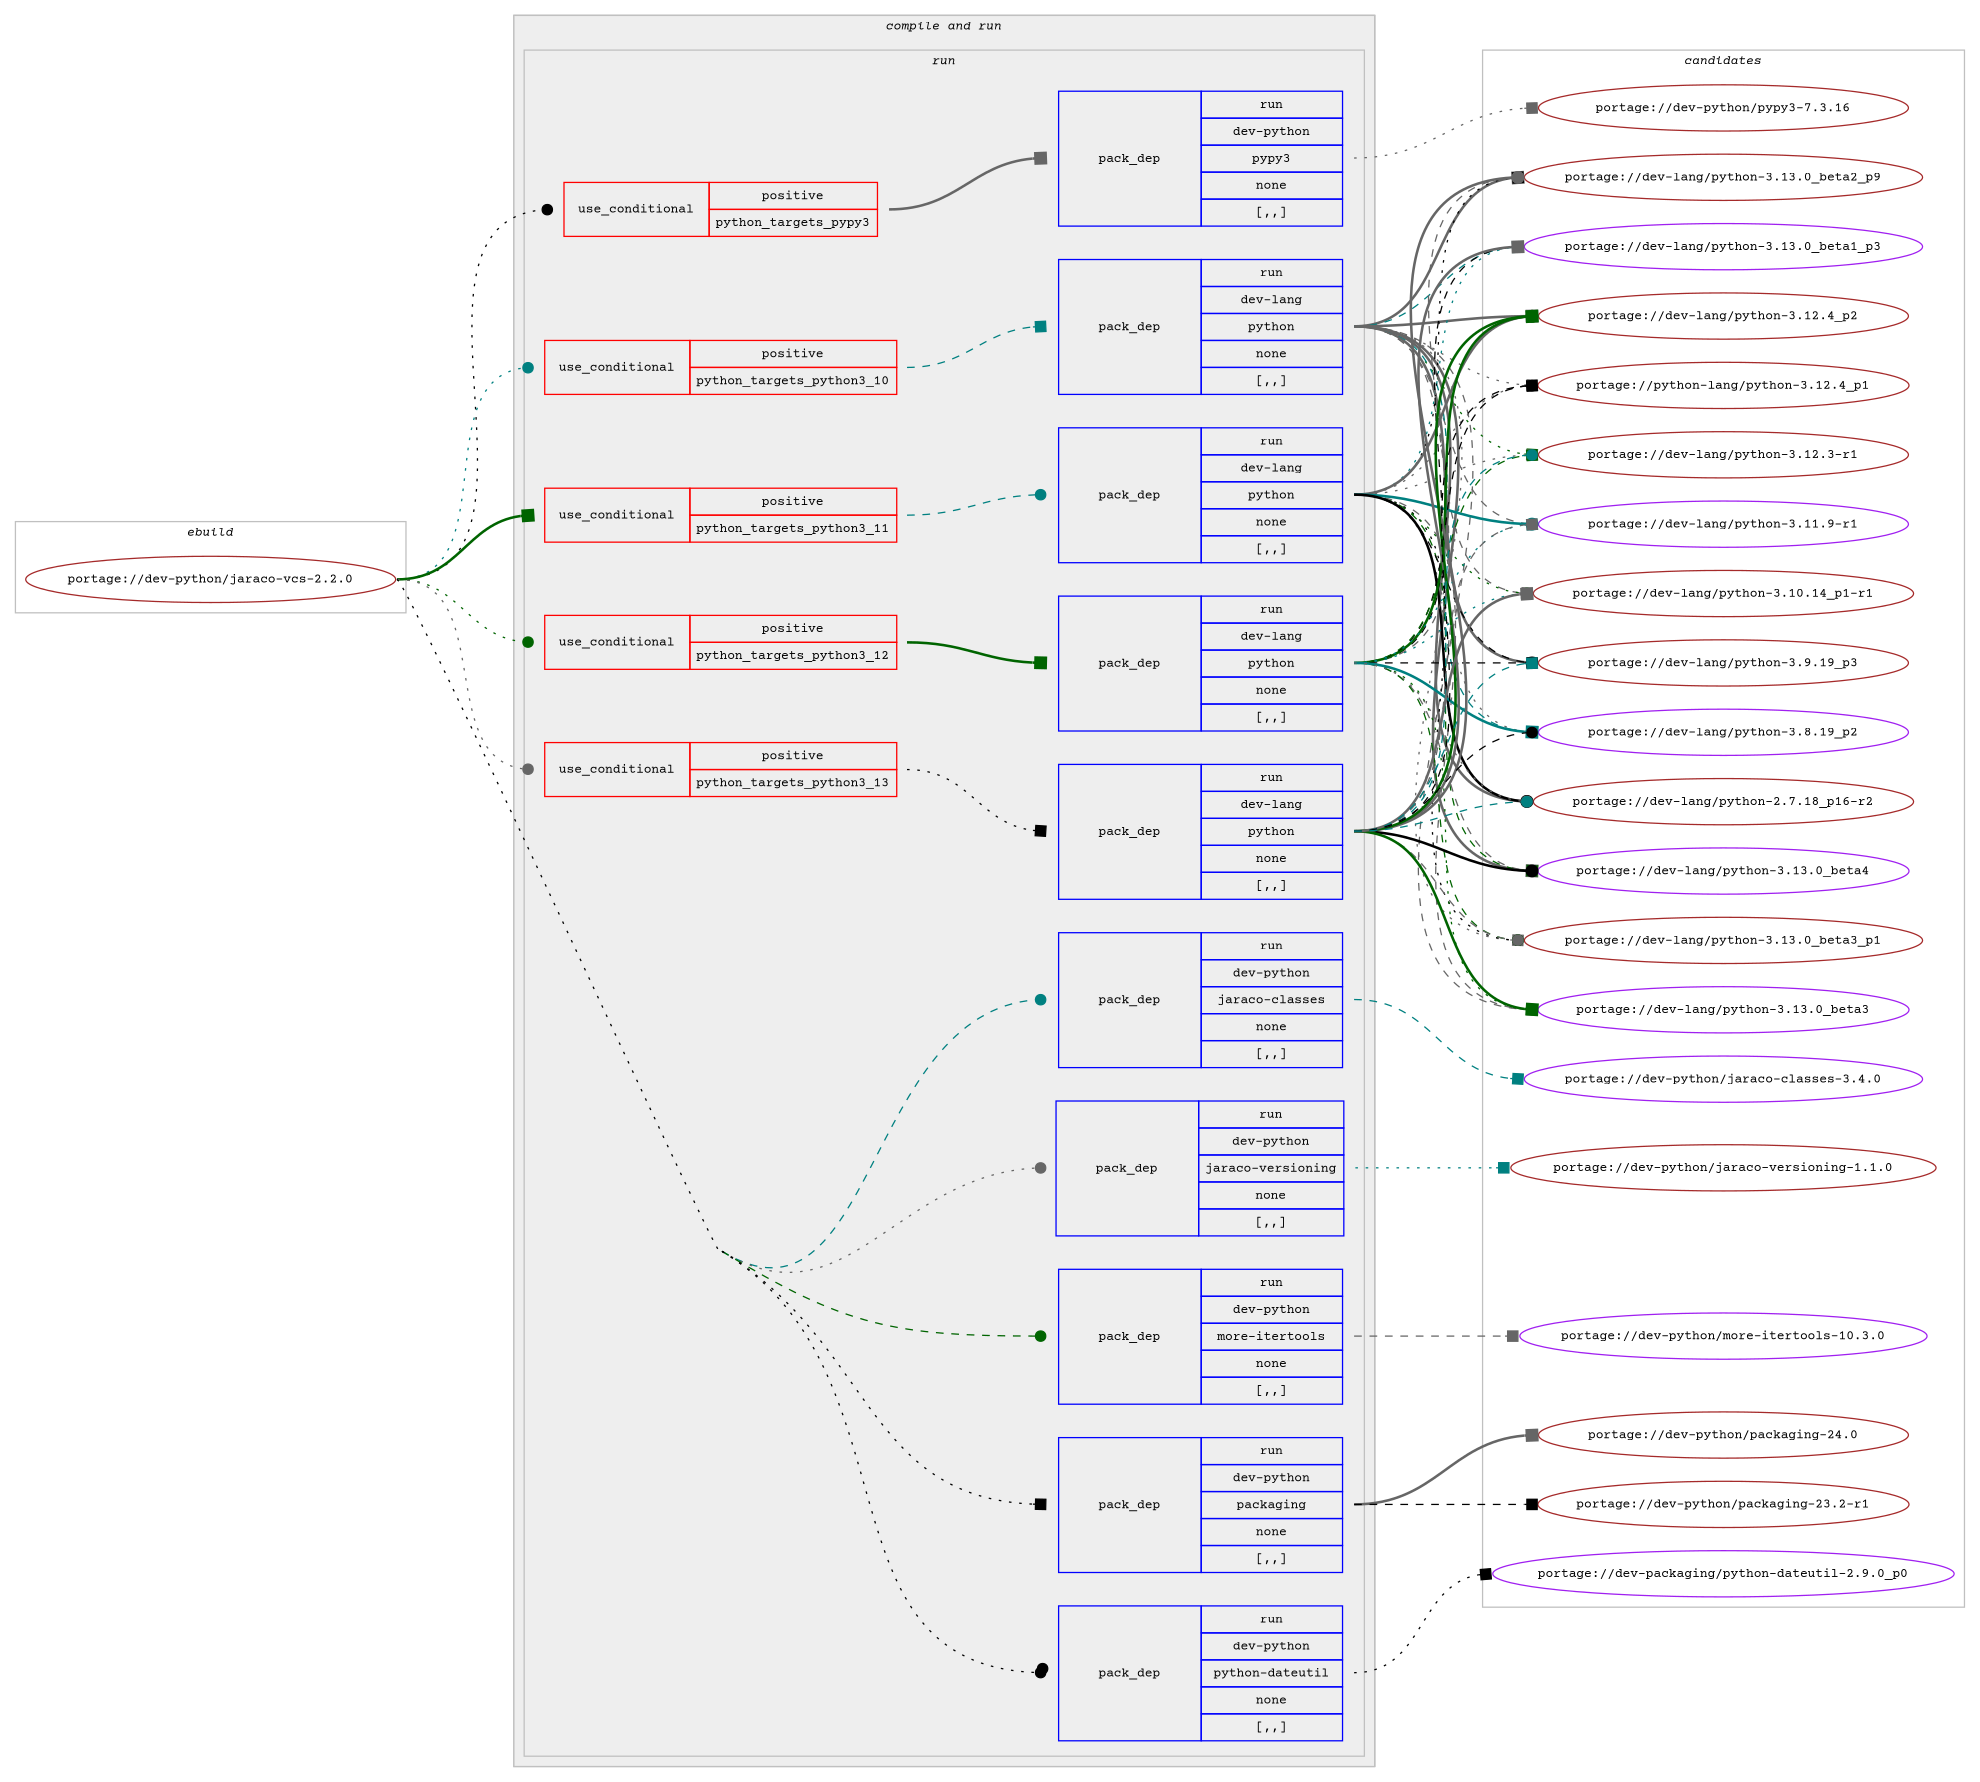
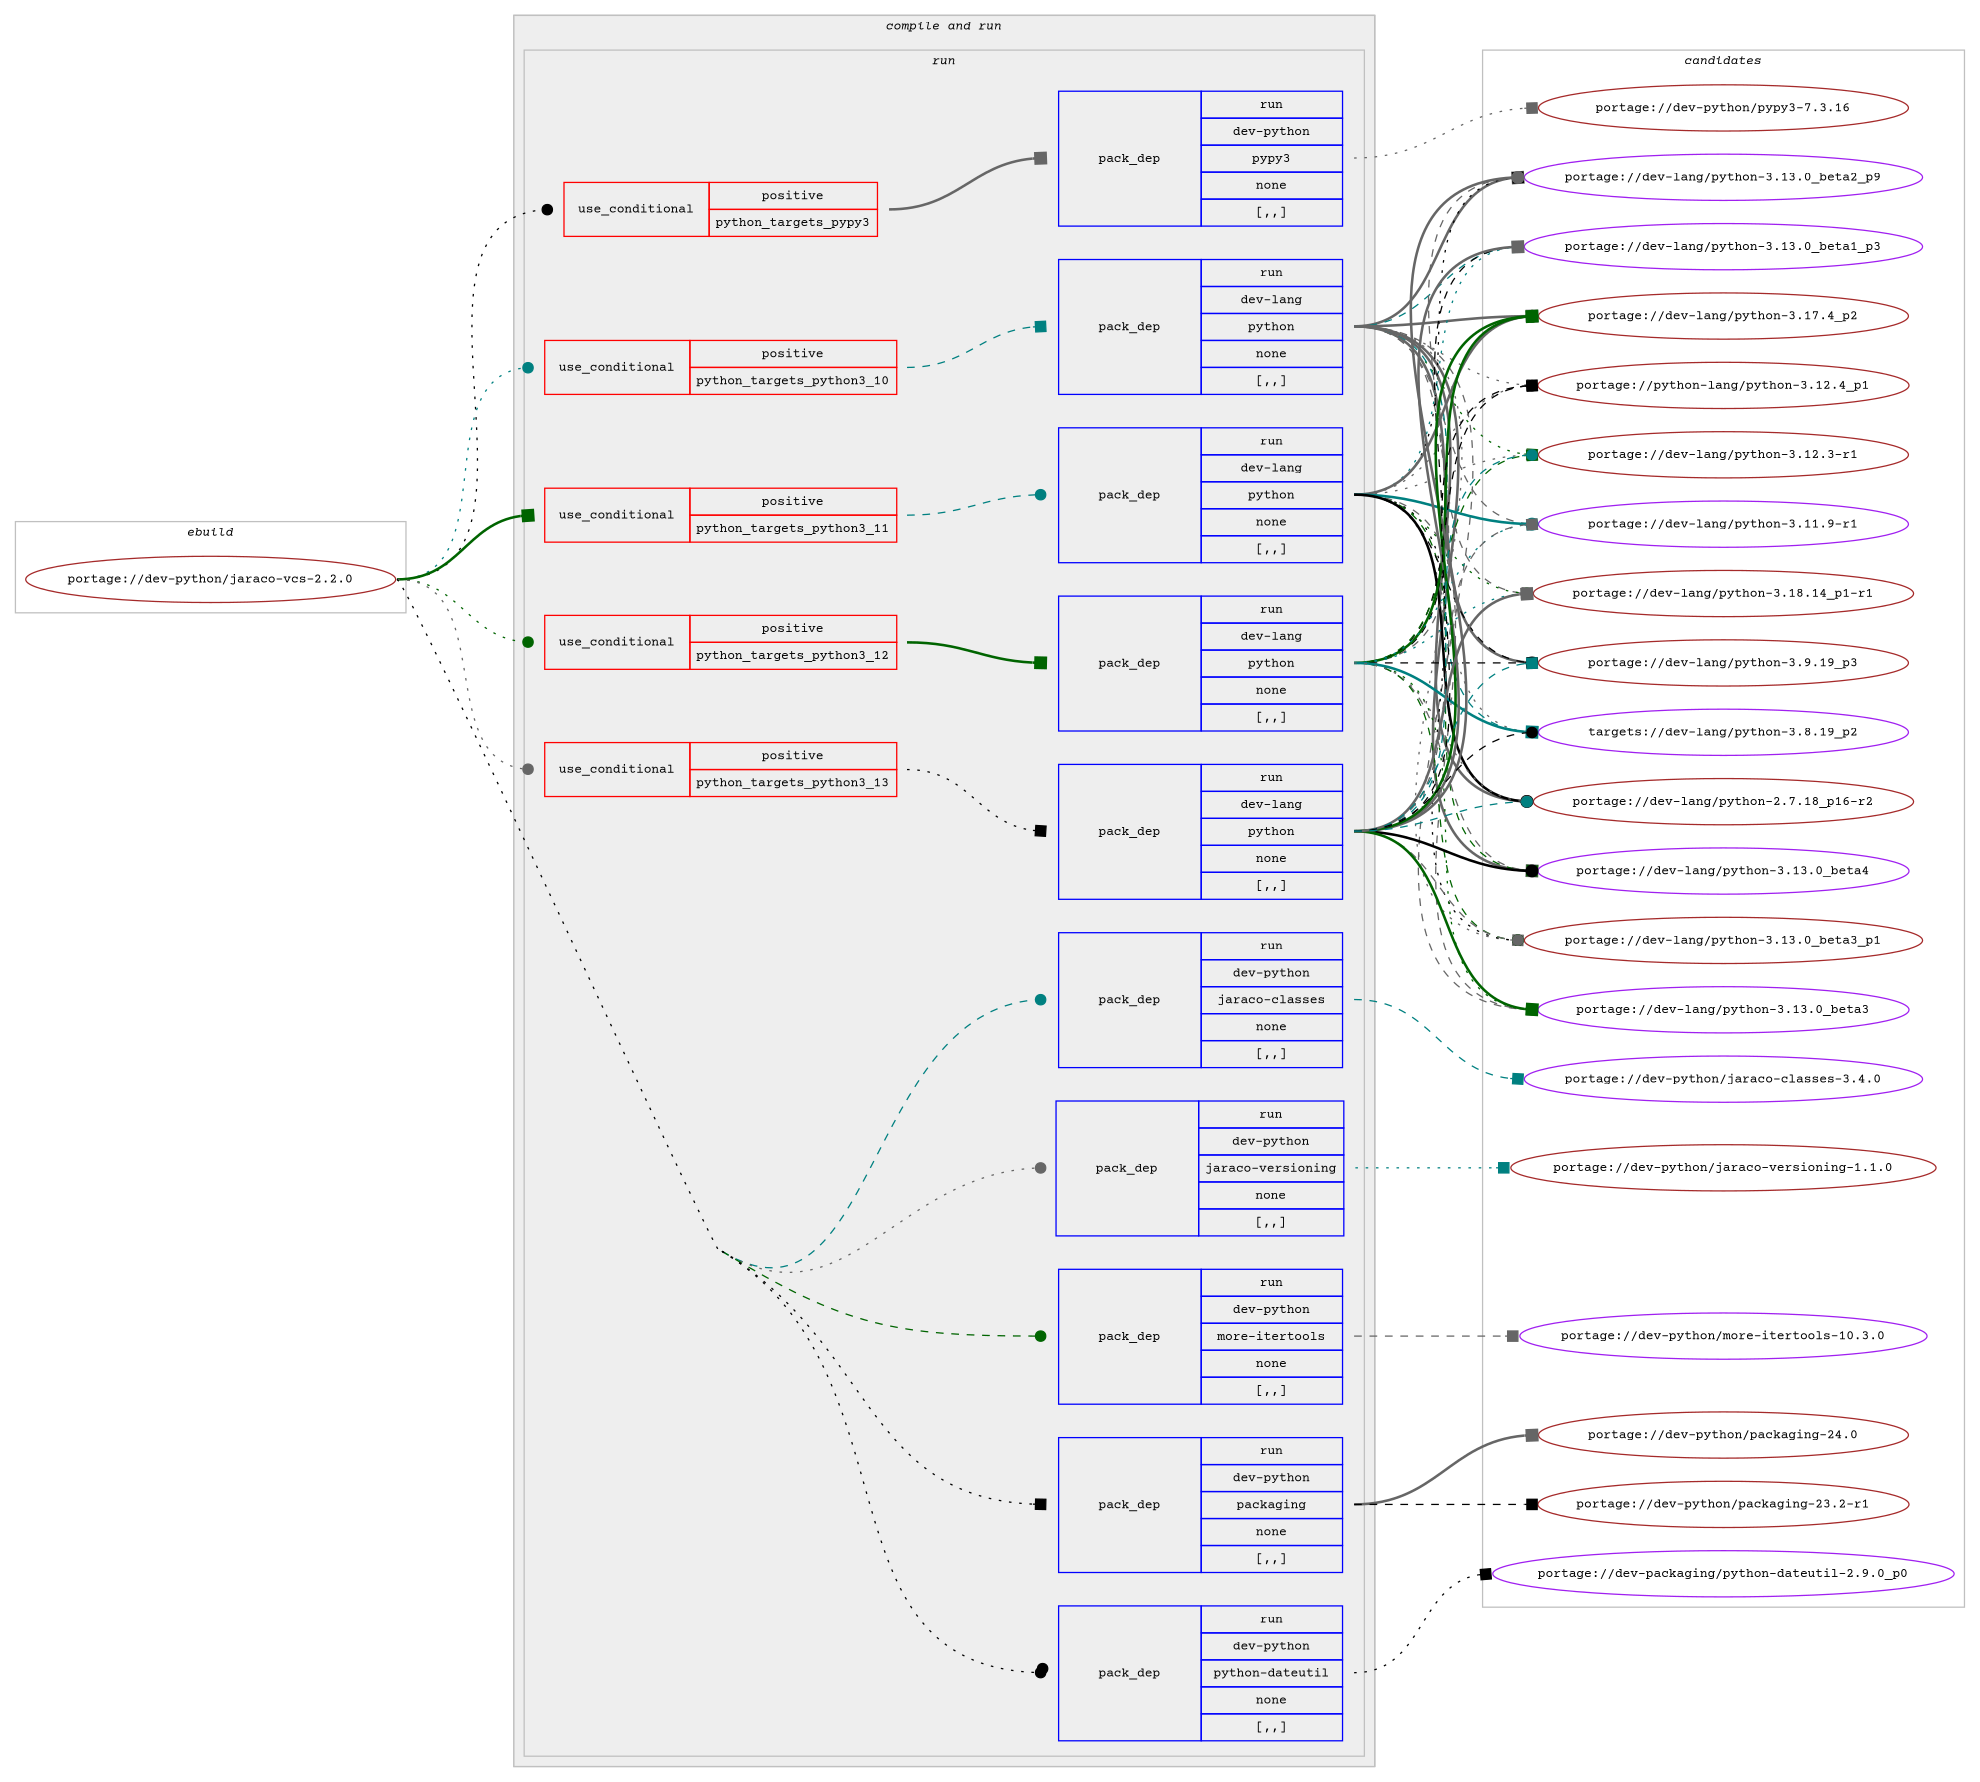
node "portage://dev-lang/python-3.13.0_beta2_p9": color brown -> purple
node "portage://dev-lang/python-3.12.4_p2": label "portage://dev-lang/python-3.12.4_p2" -> "portage://dev-lang/python-3.17.4_p2"
node "portage://dev-lang/python-3.10.14_p1-r1": label "portage://dev-lang/python-3.10.14_p1-r1" -> "portage://dev-lang/python-3.18.14_p1-r1"
node "portage://dev-lang/python-3.8.19_p2": label "portage://dev-lang/python-3.8.19_p2" -> "targets://dev-lang/python-3.8.19_p2"
